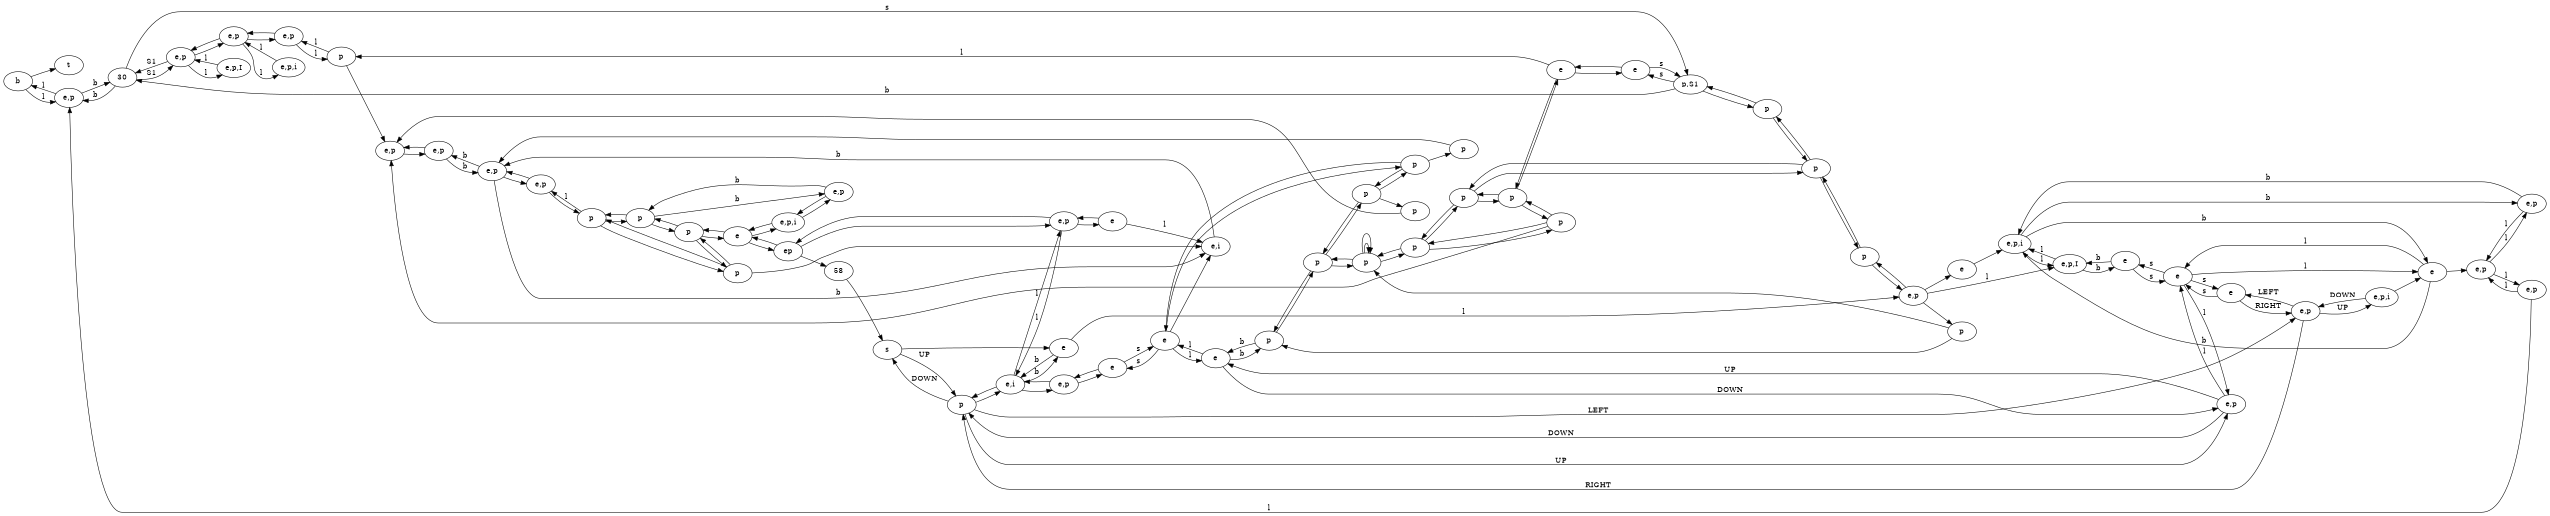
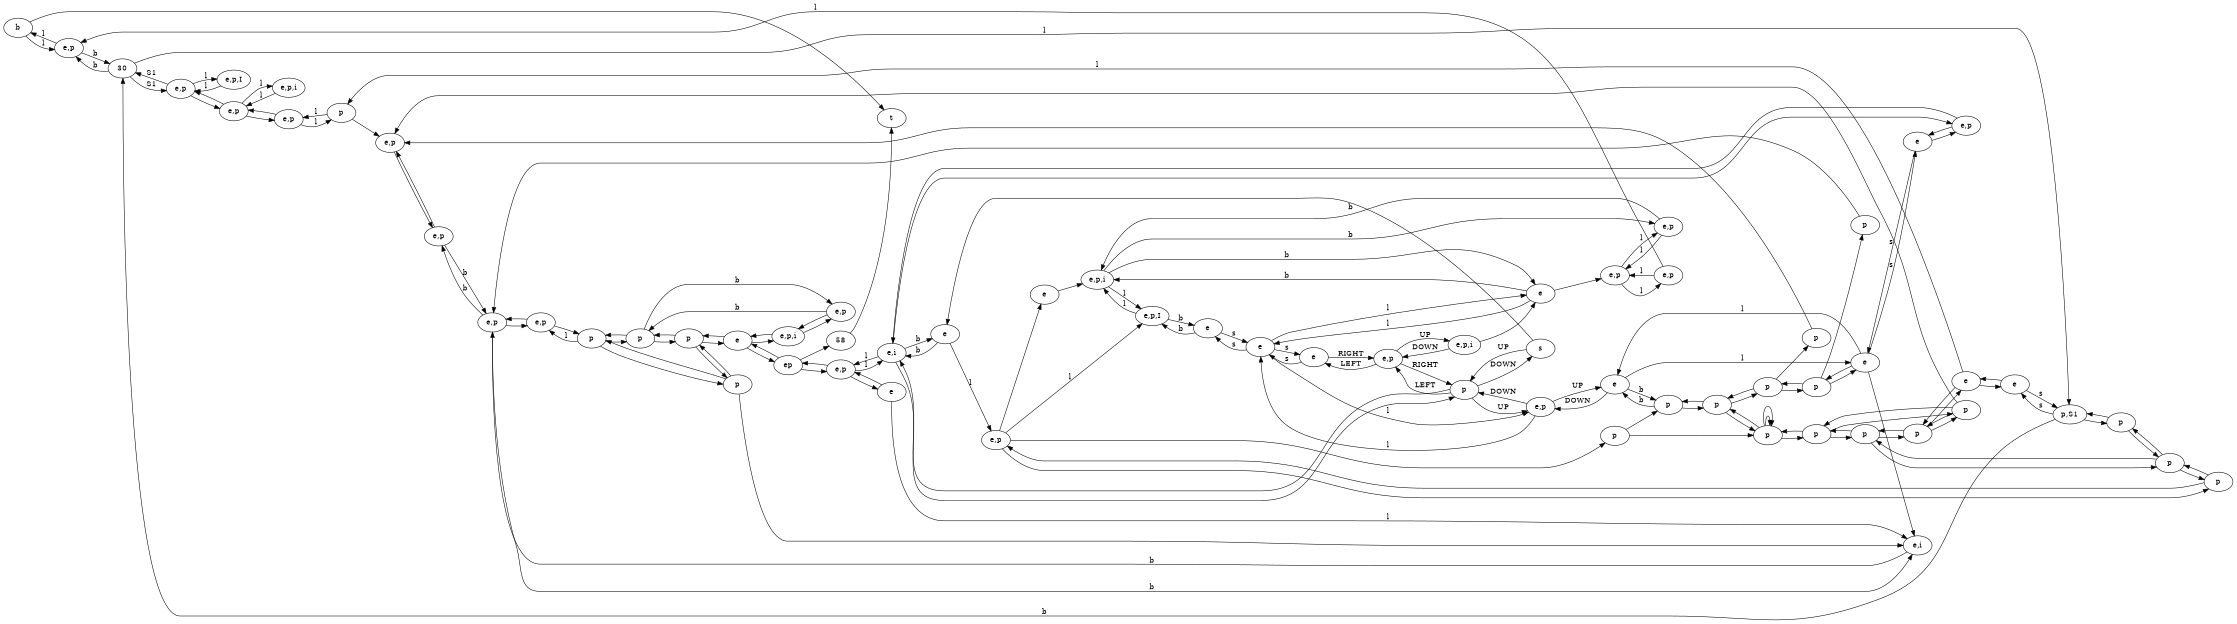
edge "30" -> "p,S1": label "s" -> "l"
edge "58" -> "s": now "58" -> "t"
